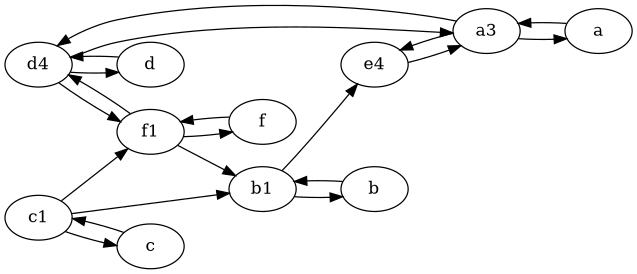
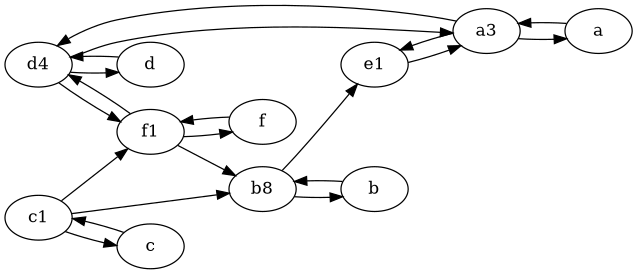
node "e4": label "e4" -> "e1"
node "b1": label "b1" -> "b8"
